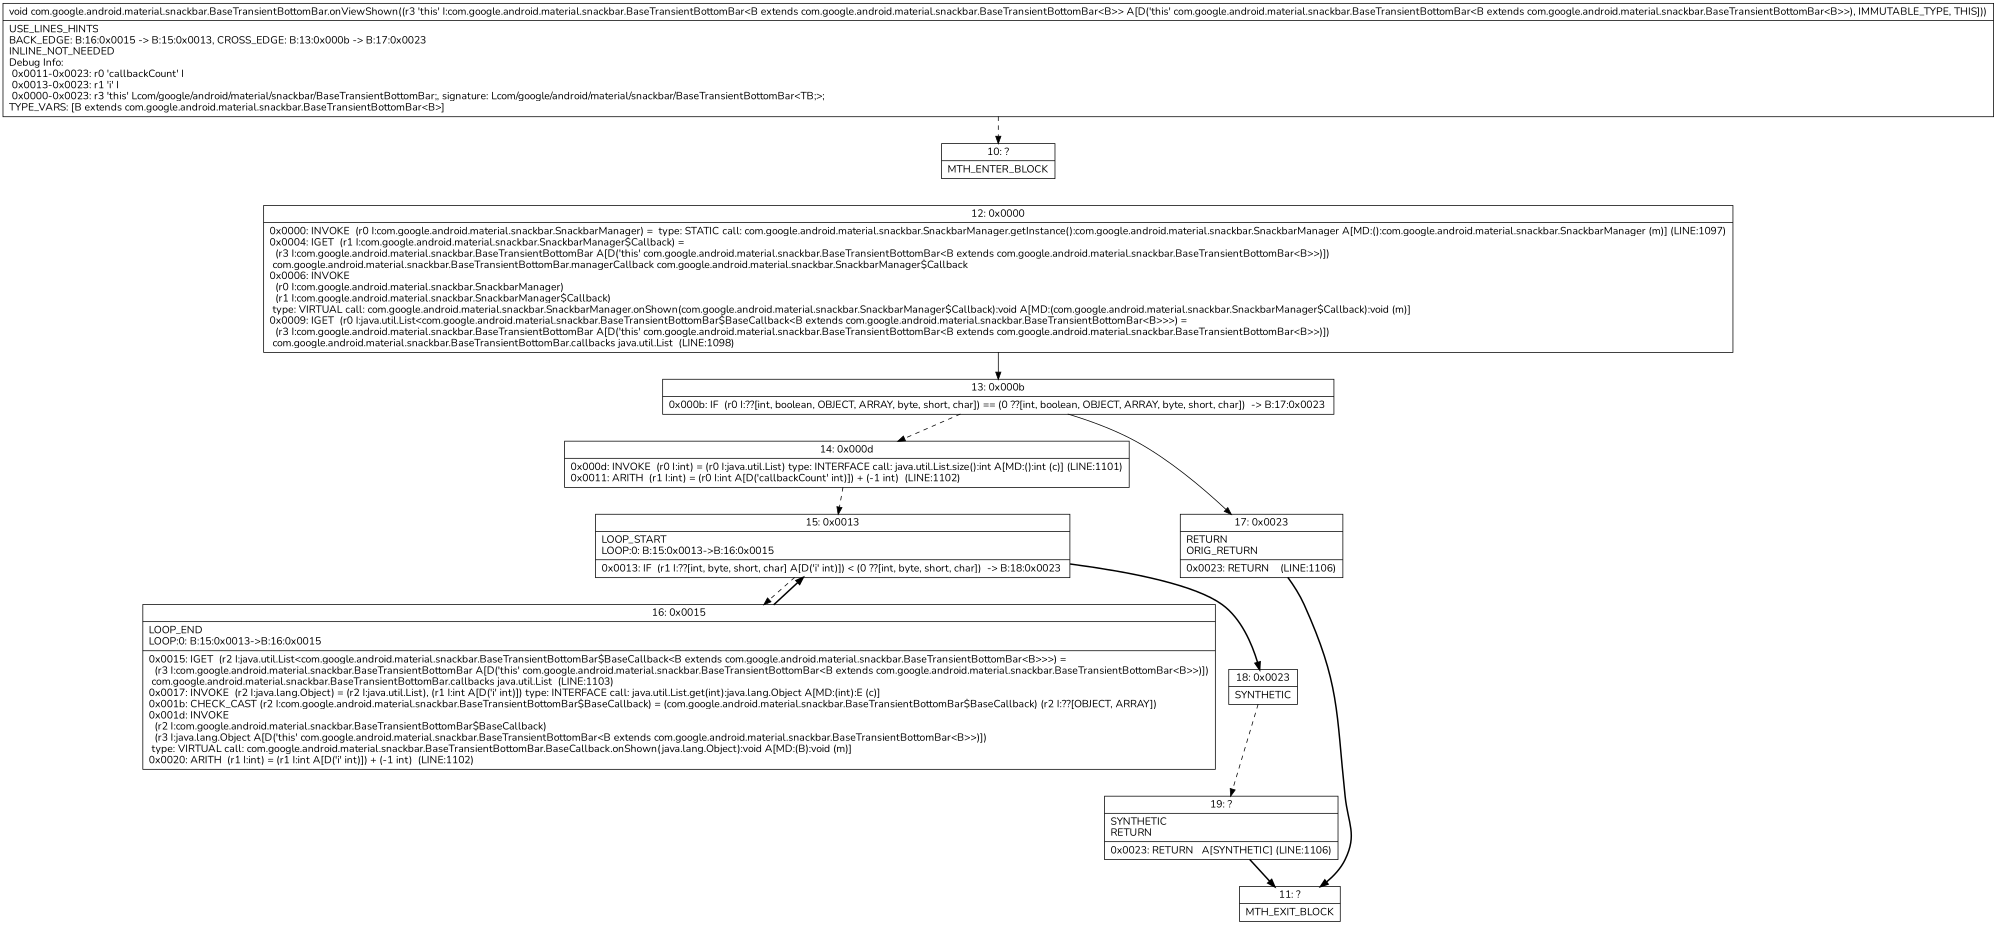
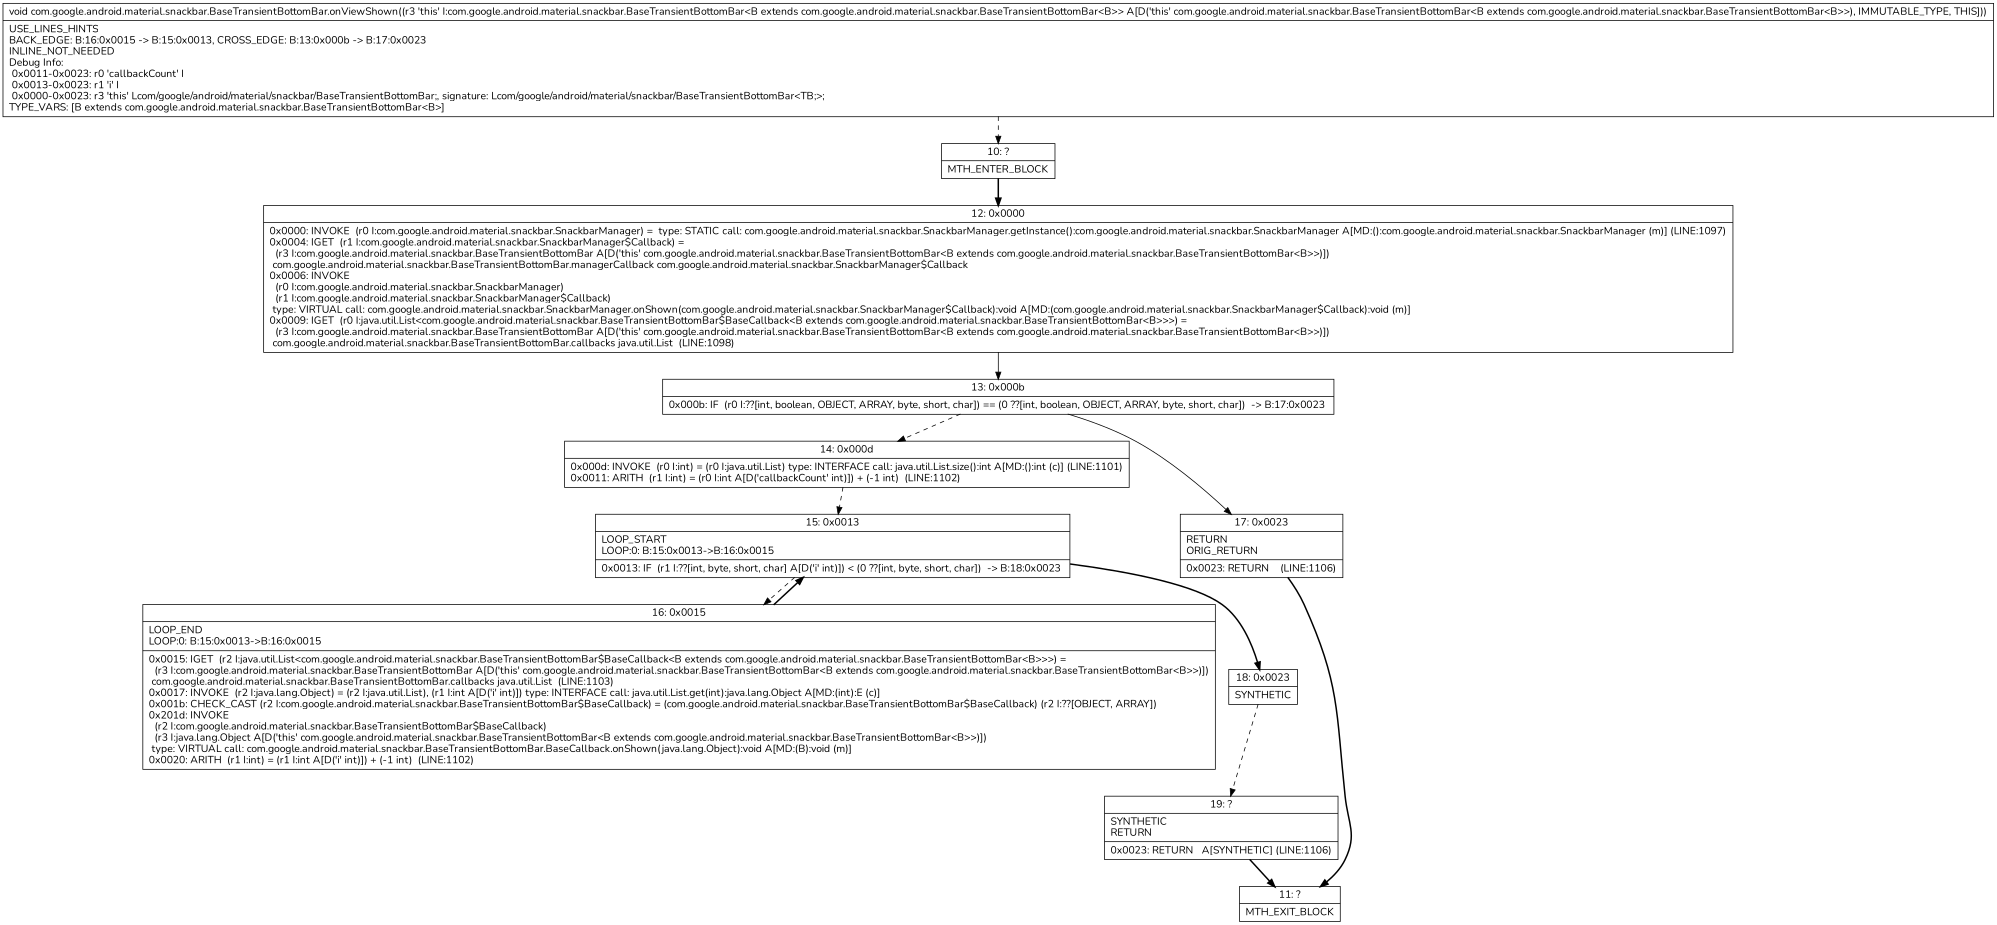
edge "10: ?" -> "12: 0x0000": added
node "16: 0x0015": text "0x001d: INVOKE" -> "0x201d: INVOKE"
